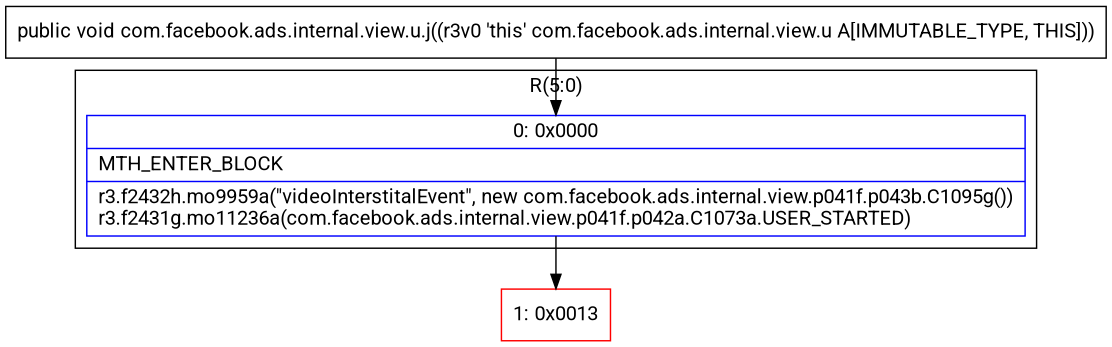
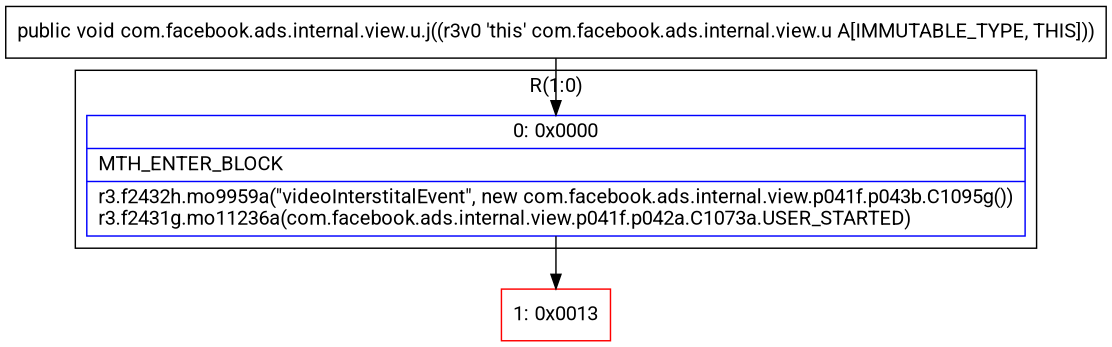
cluster "R(5:0)": label "R(5:0)" -> "R(1:0)"
